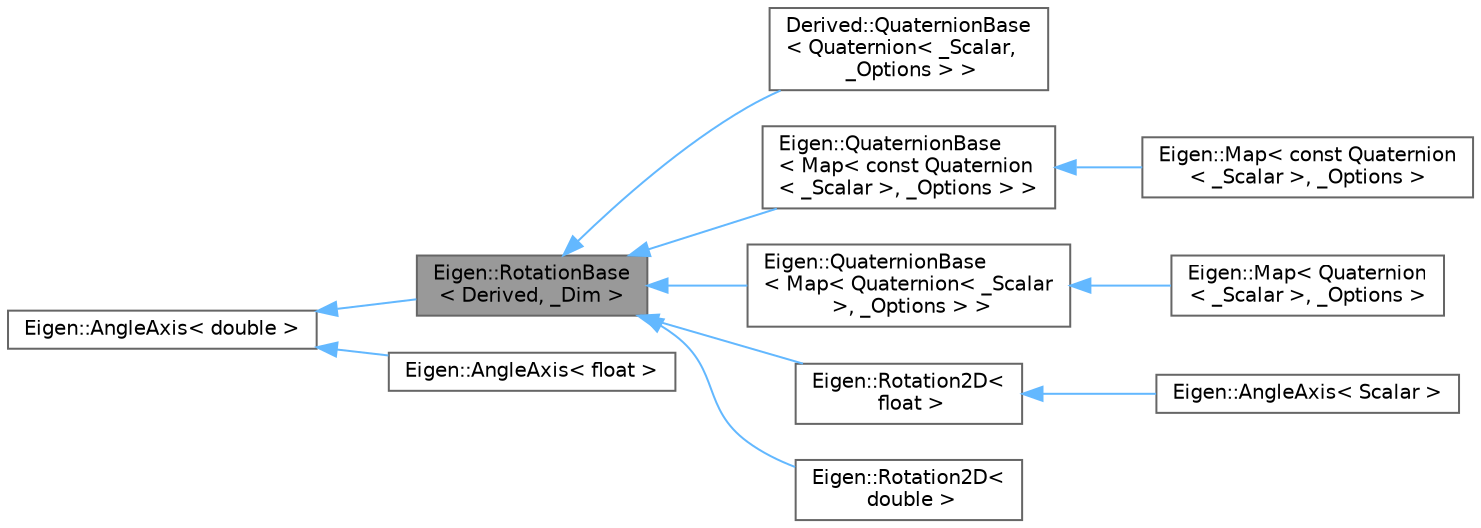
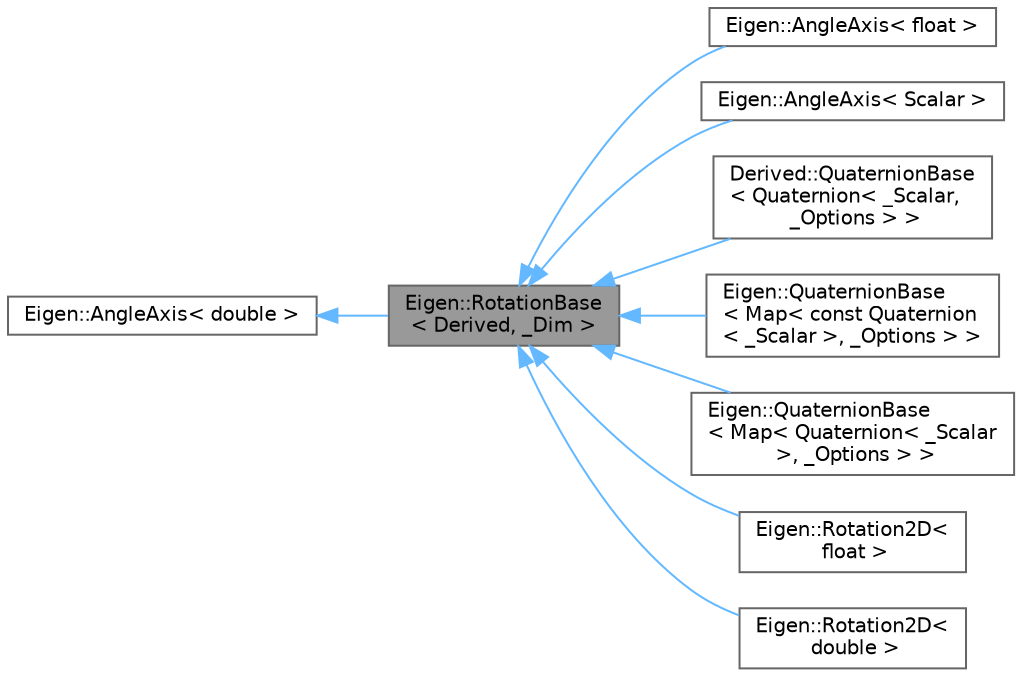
node "Eigen::Map< const Quaternion < _Scalar >, _Options >": removed
node "Eigen::Map< Quaternion < _Scalar >, _Options >": removed
edge "Eigen::AngleAxis< float >" -> "Eigen::AngleAxis< double >": now "Eigen::AngleAxis< float >" -> "Eigen::RotationBase < Derived, _Dim >"
edge "Eigen::AngleAxis< Scalar >" -> "Eigen::Rotation2D< float >": now "Eigen::AngleAxis< Scalar >" -> "Eigen::RotationBase < Derived, _Dim >"
